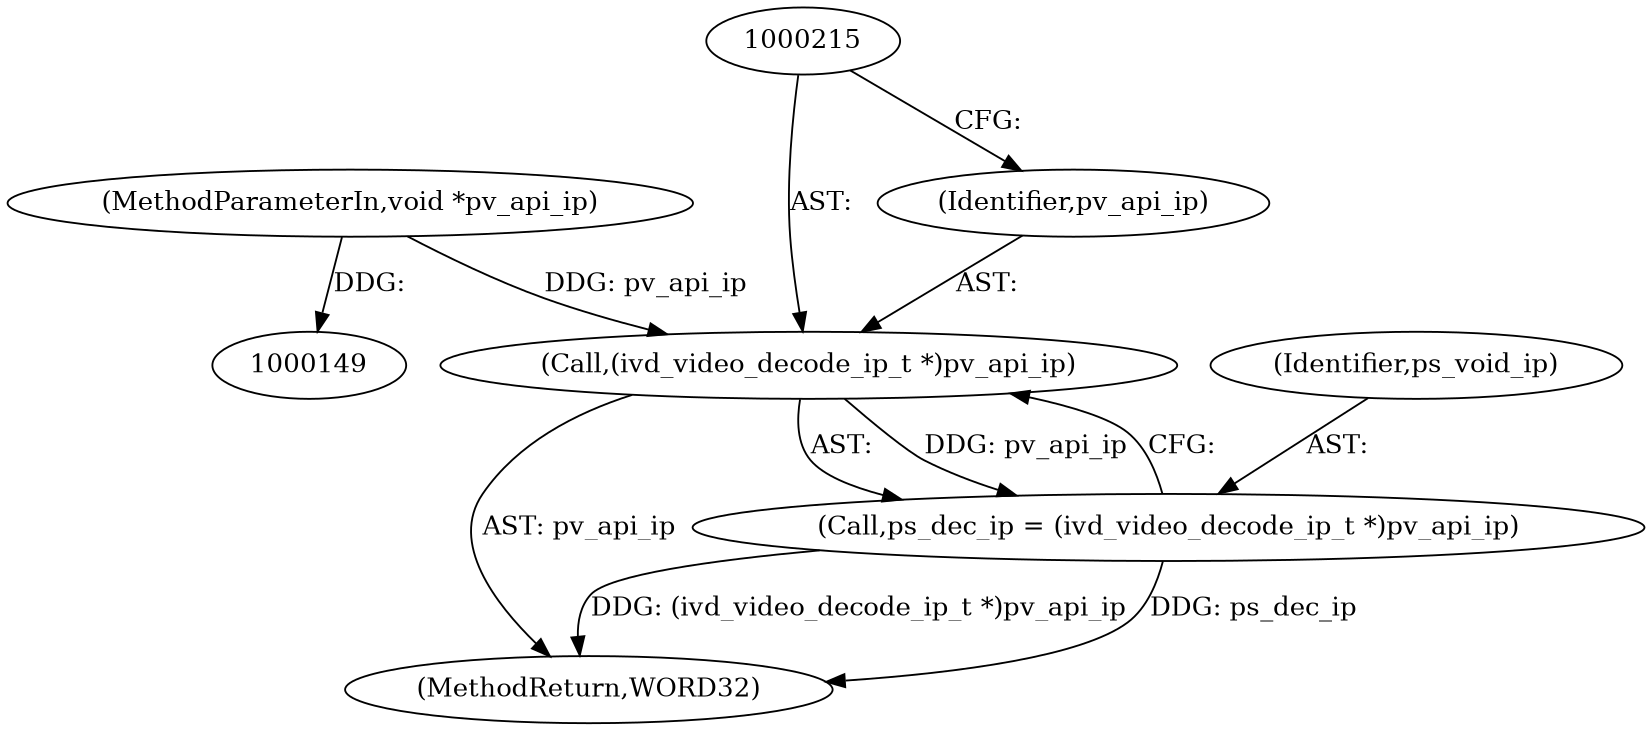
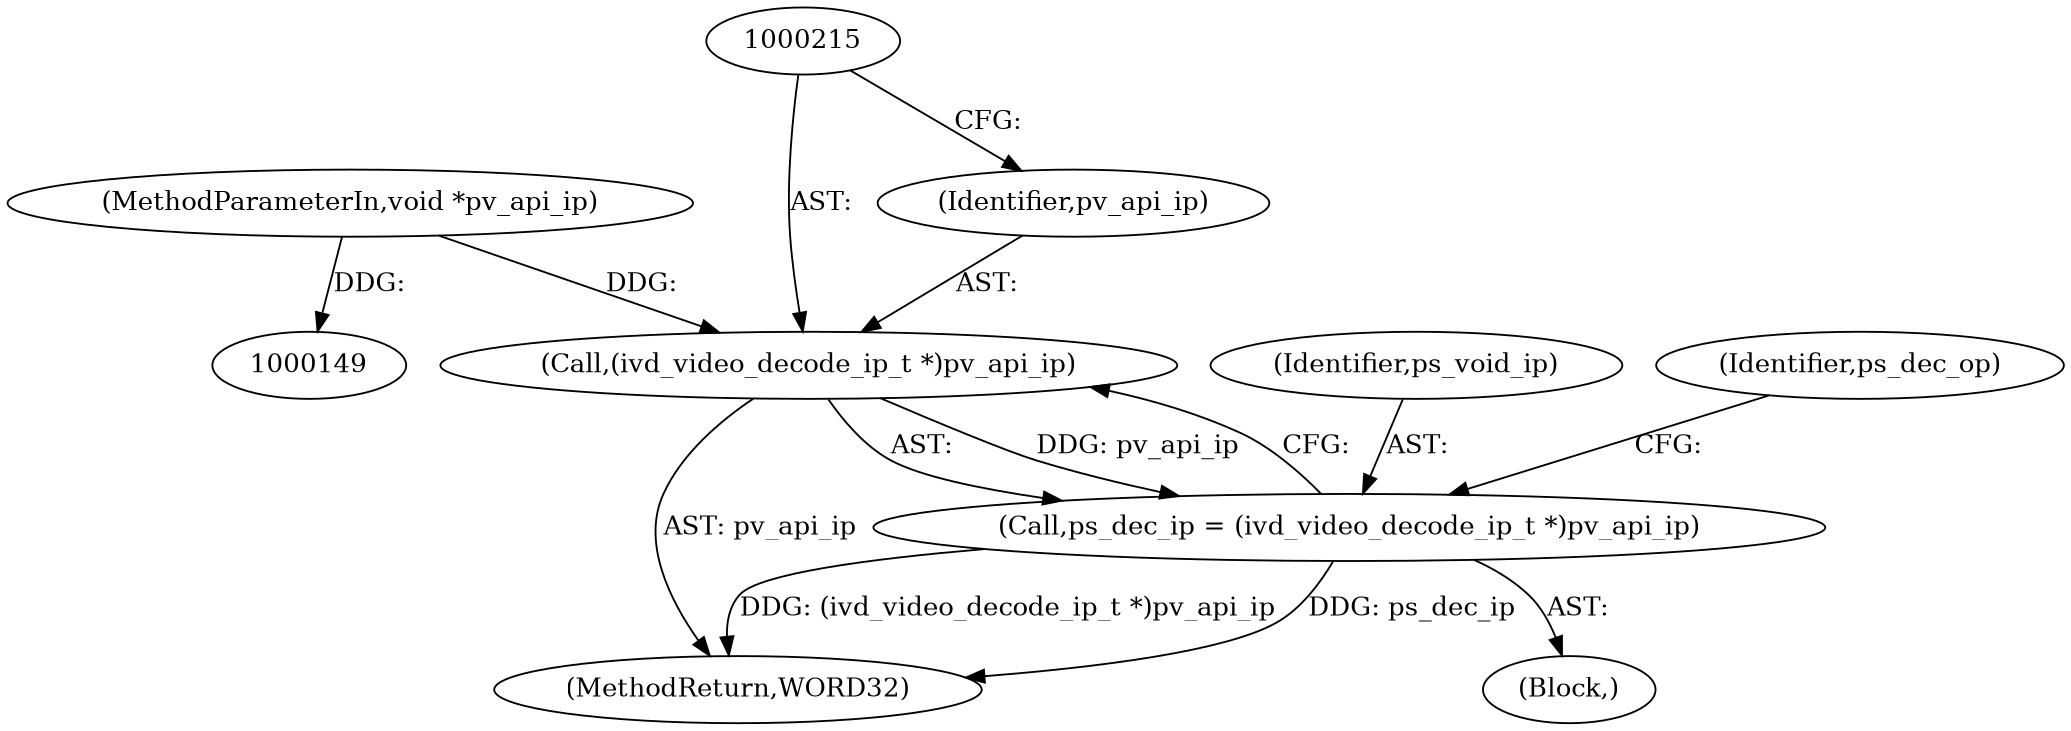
edge "(MethodParameterIn,void *pv_api_ip)" -> "(Call,(ivd_video_decode_ip_t *)pv_api_ip)": label "DDG: pv_api_ip" -> "DDG: "
node "(Identifier,ps_dec_op)": added
node "(Block,)": added
